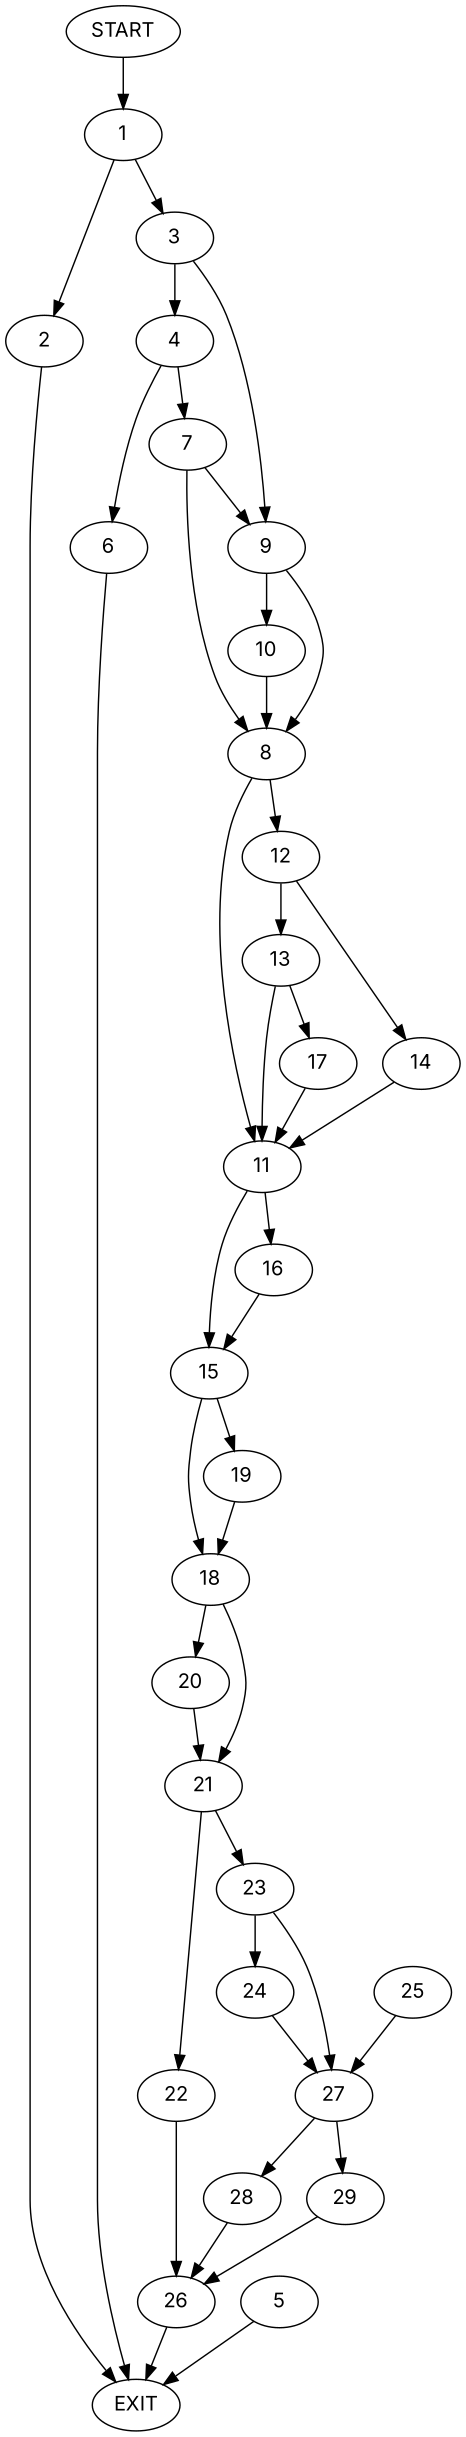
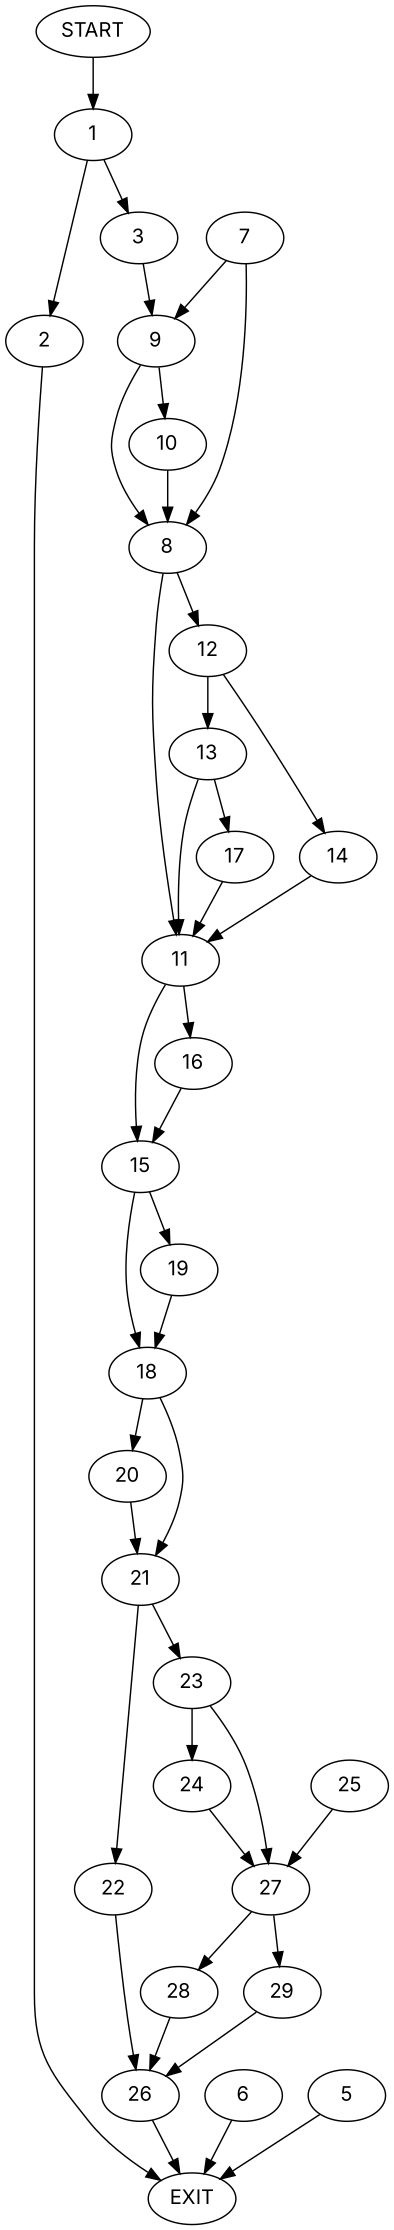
node "4": removed
